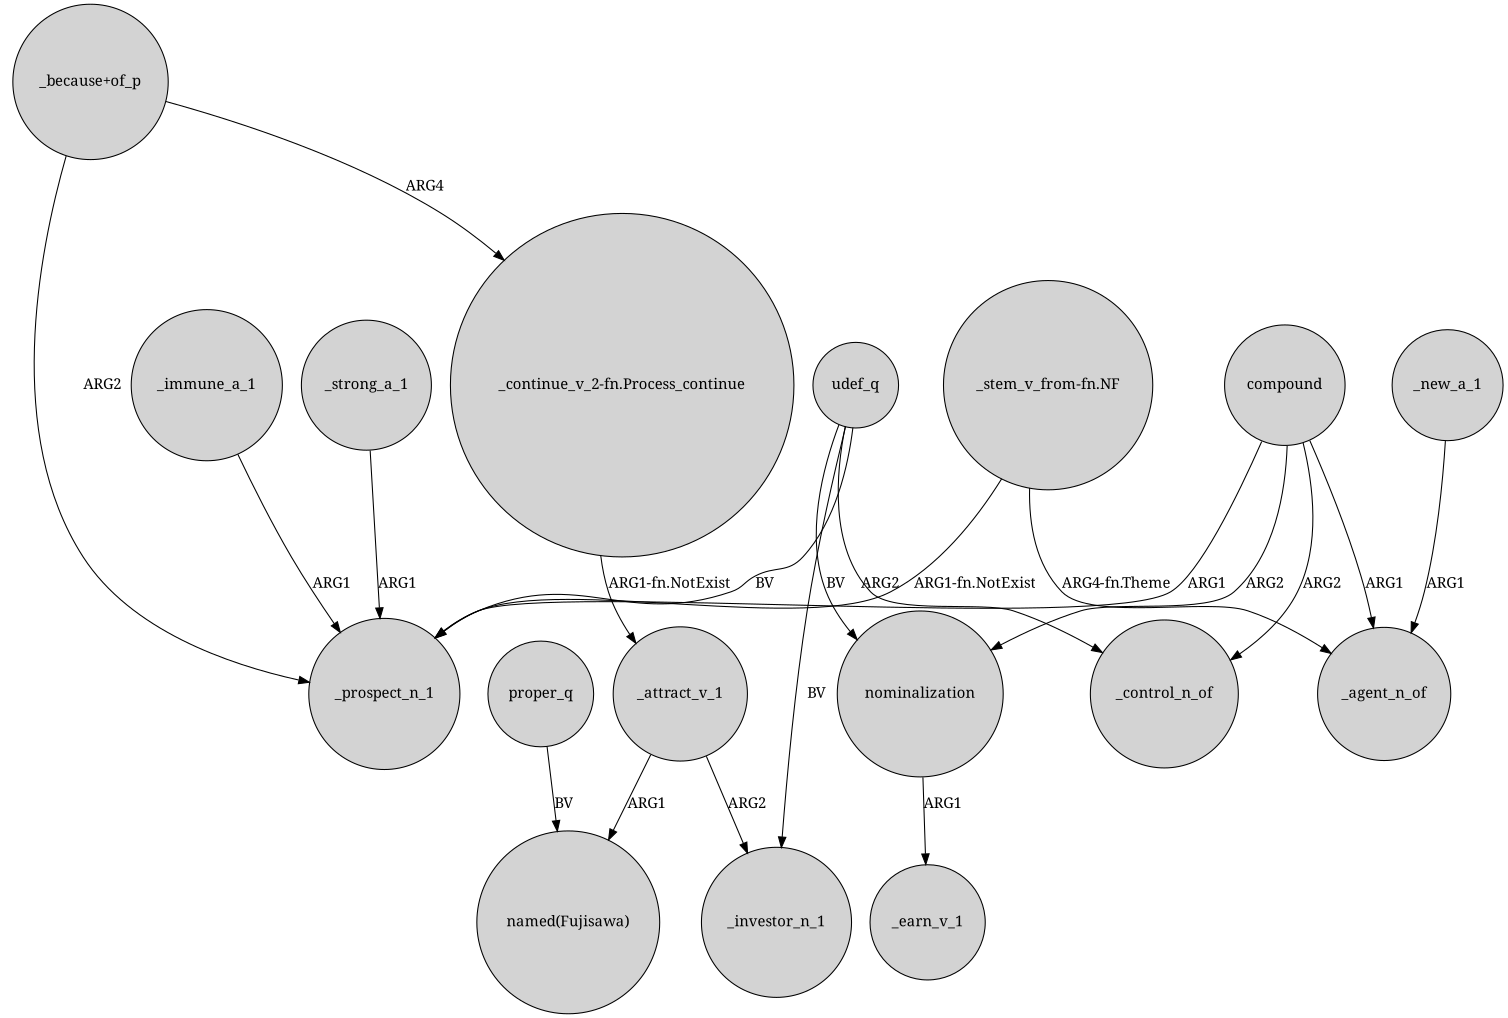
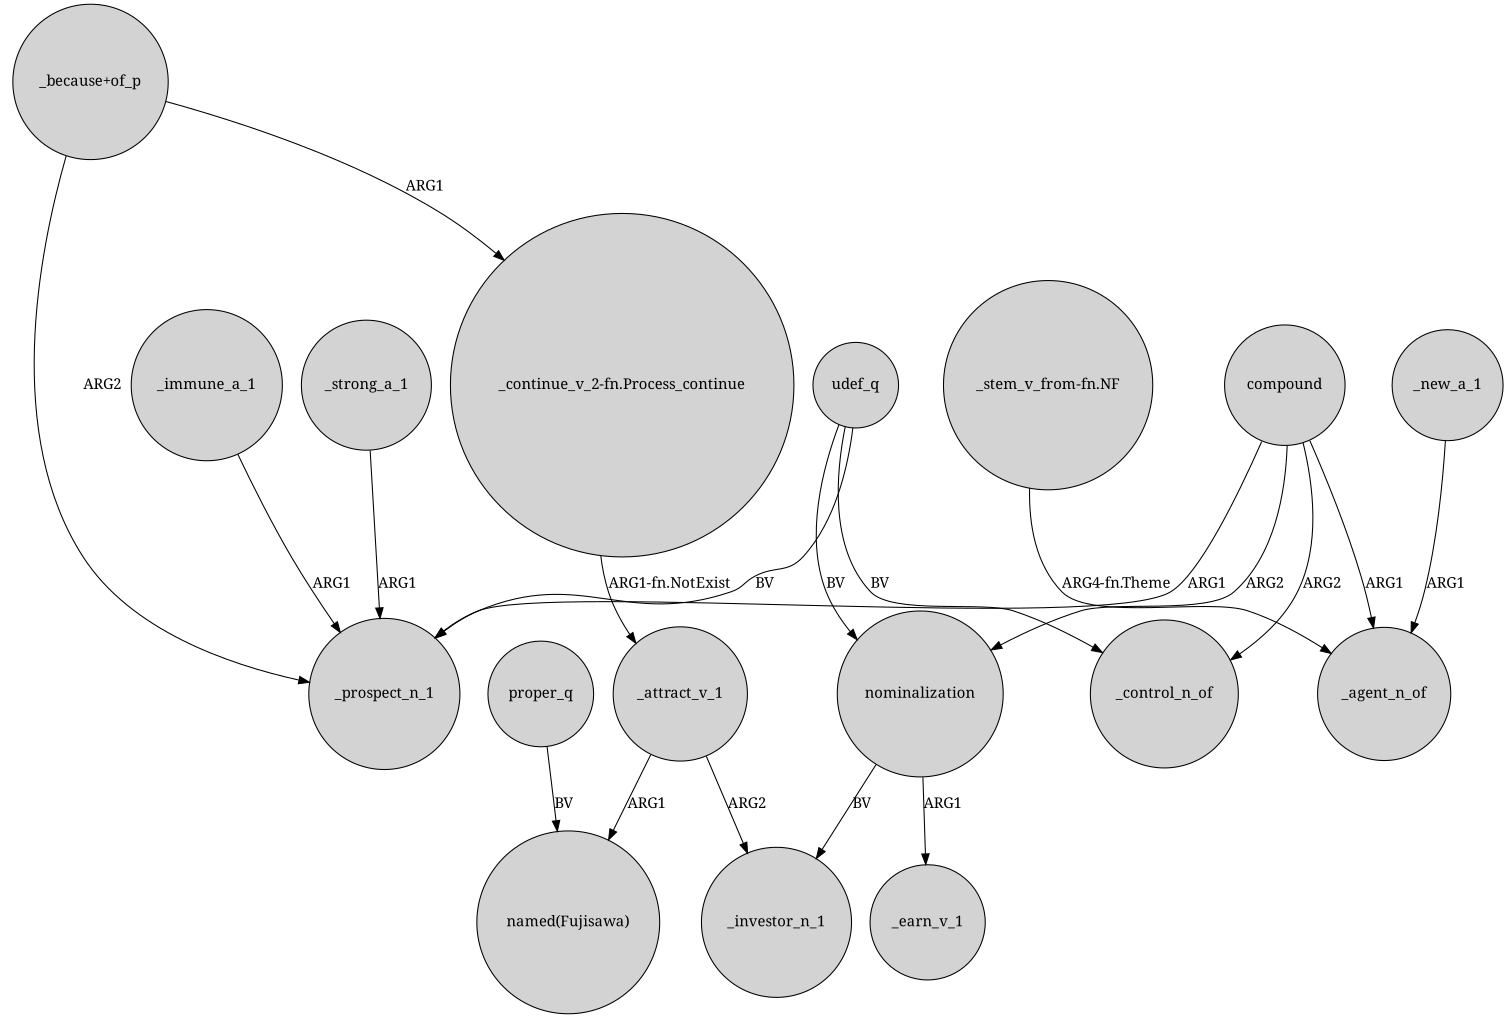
edge "_because+of_p" -> "_continue_v_2-fn.Process_continue": label "ARG4" -> "ARG1"
edge "udef_q" -> "_control_n_of": label "ARG2" -> "BV"
edge "_stem_v_from-fn.NF" -> "_prospect_n_1": removed, label "ARG1-fn.NotExist"
edge "udef_q" -> "_investor_n_1": now "nominalization" -> "_investor_n_1"
